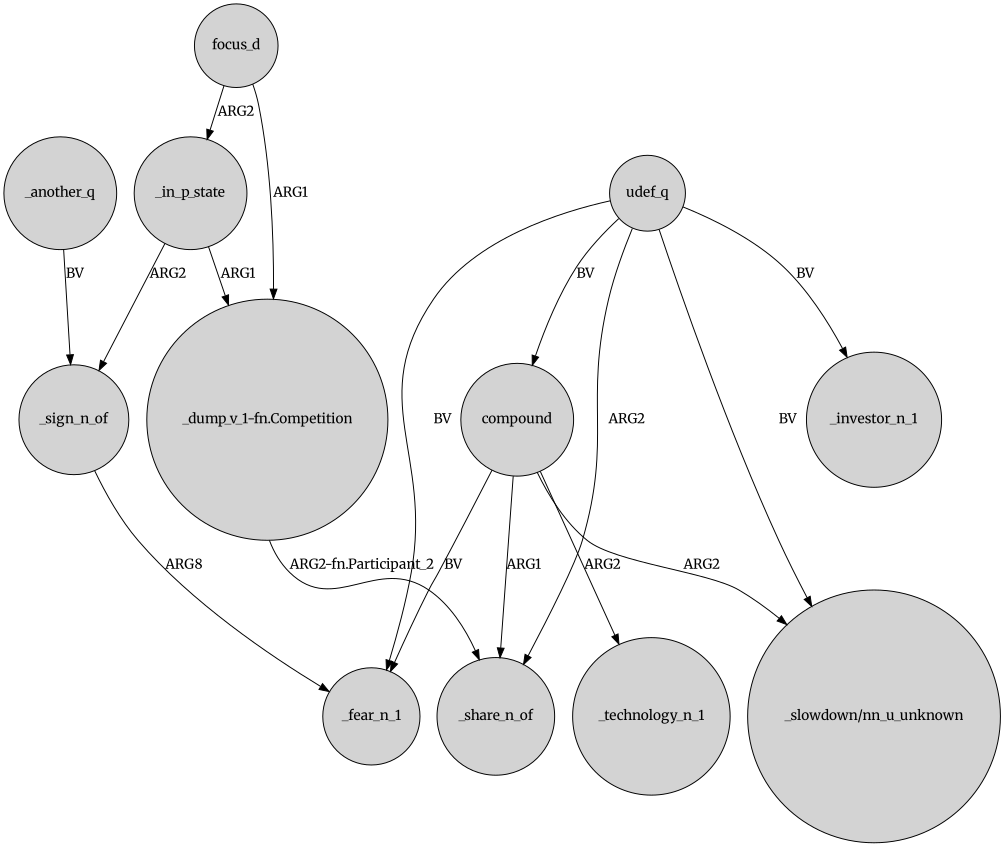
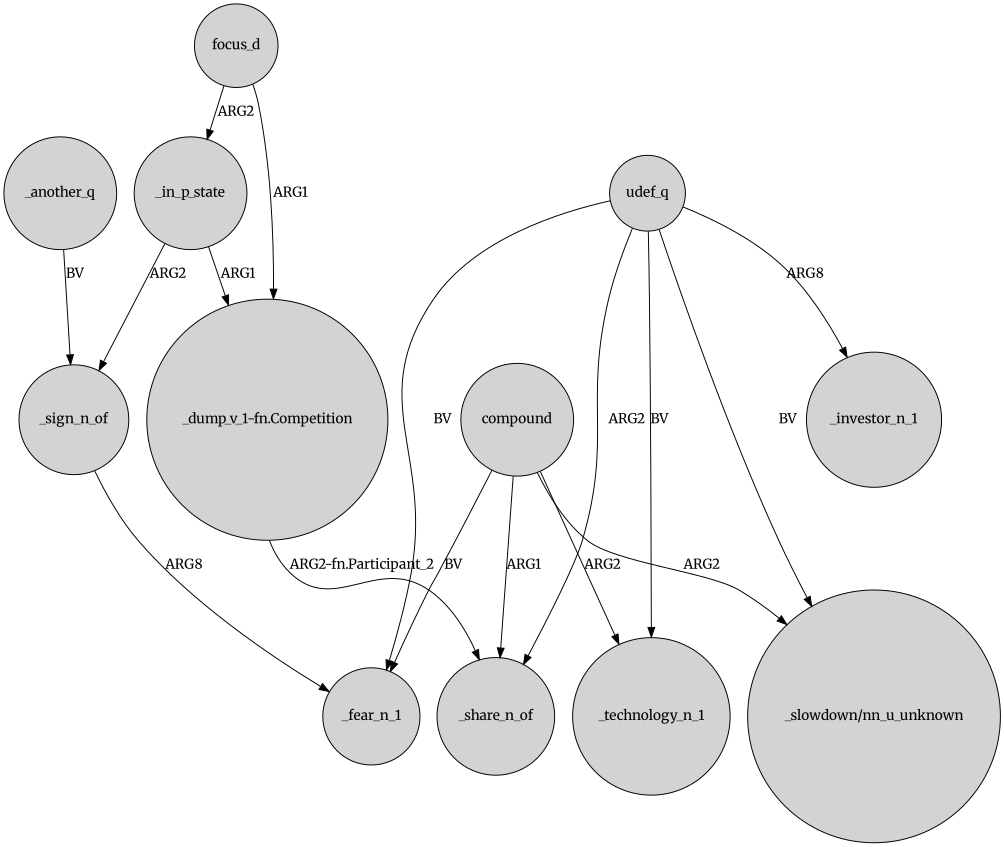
edge "udef_q" -> "_investor_n_1": label "BV" -> "ARG8"
edge "udef_q" -> "compound": now "udef_q" -> "_technology_n_1"
